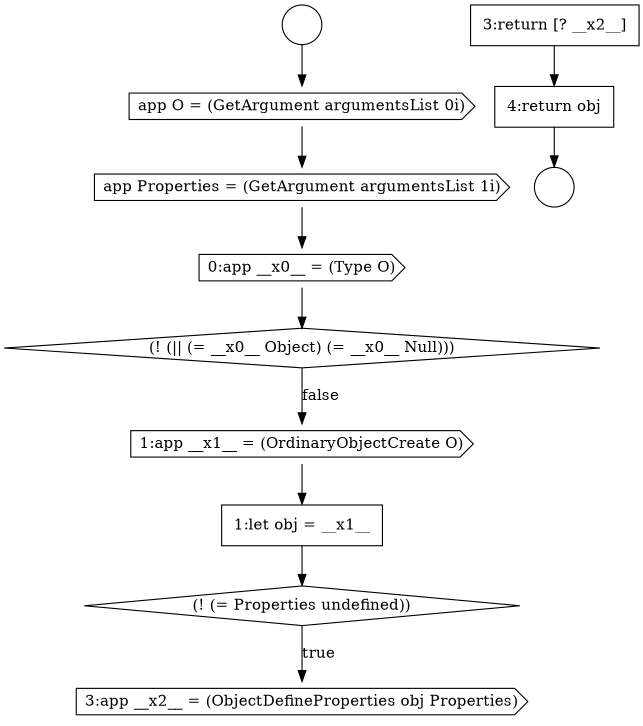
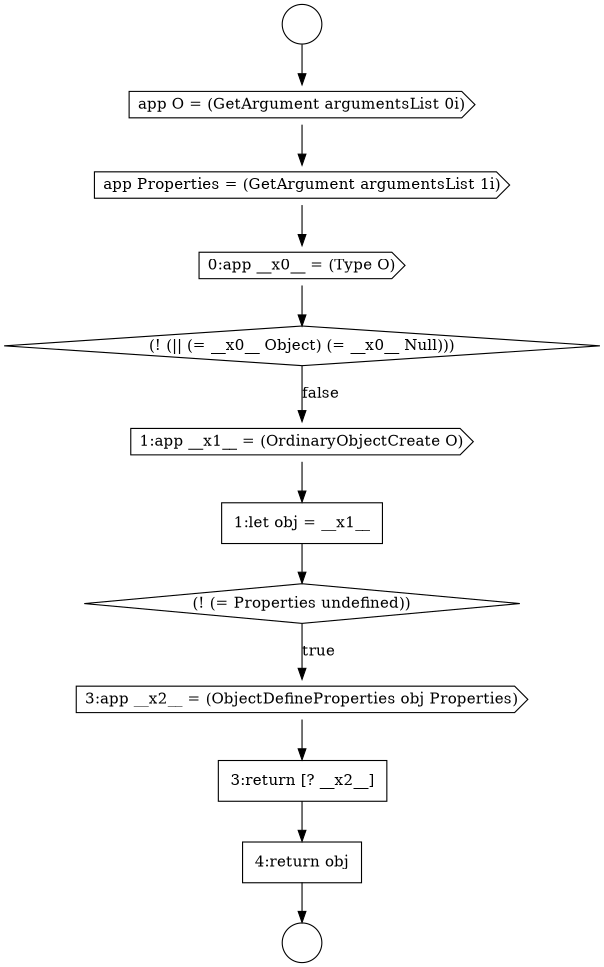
edge "3:app __x2__ = (ObjectDefineProperties obj Properties)" -> "3:return [? __x2__]": added
